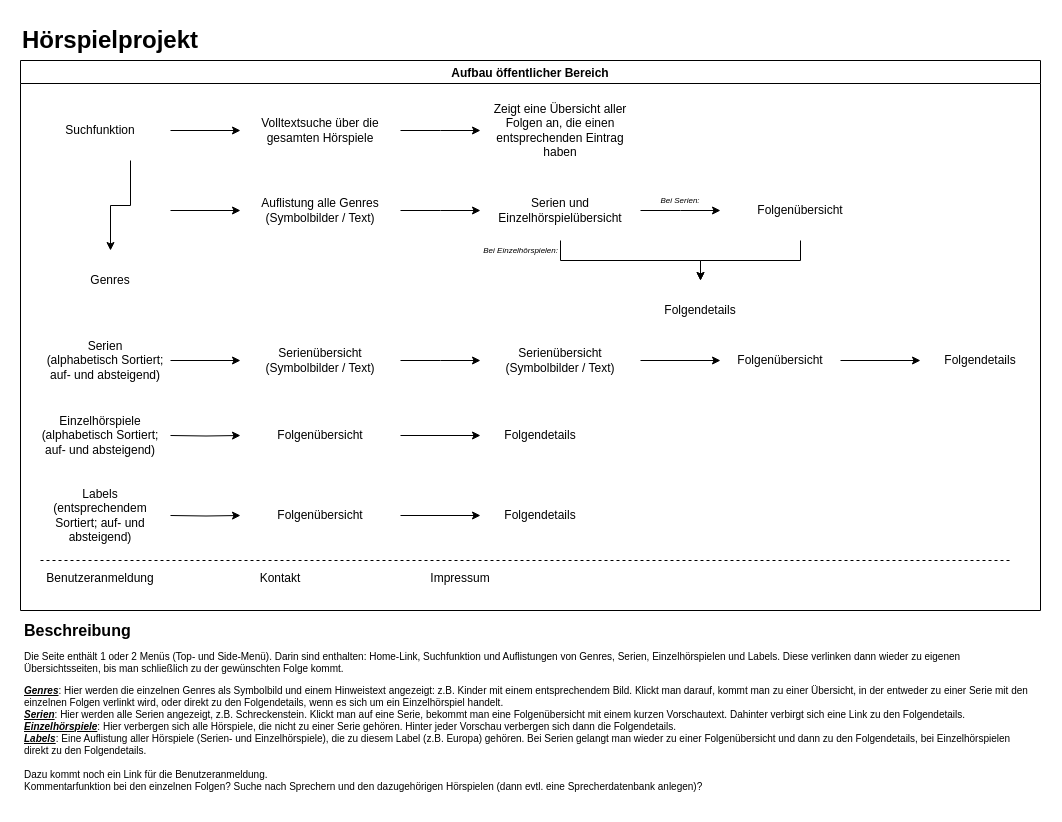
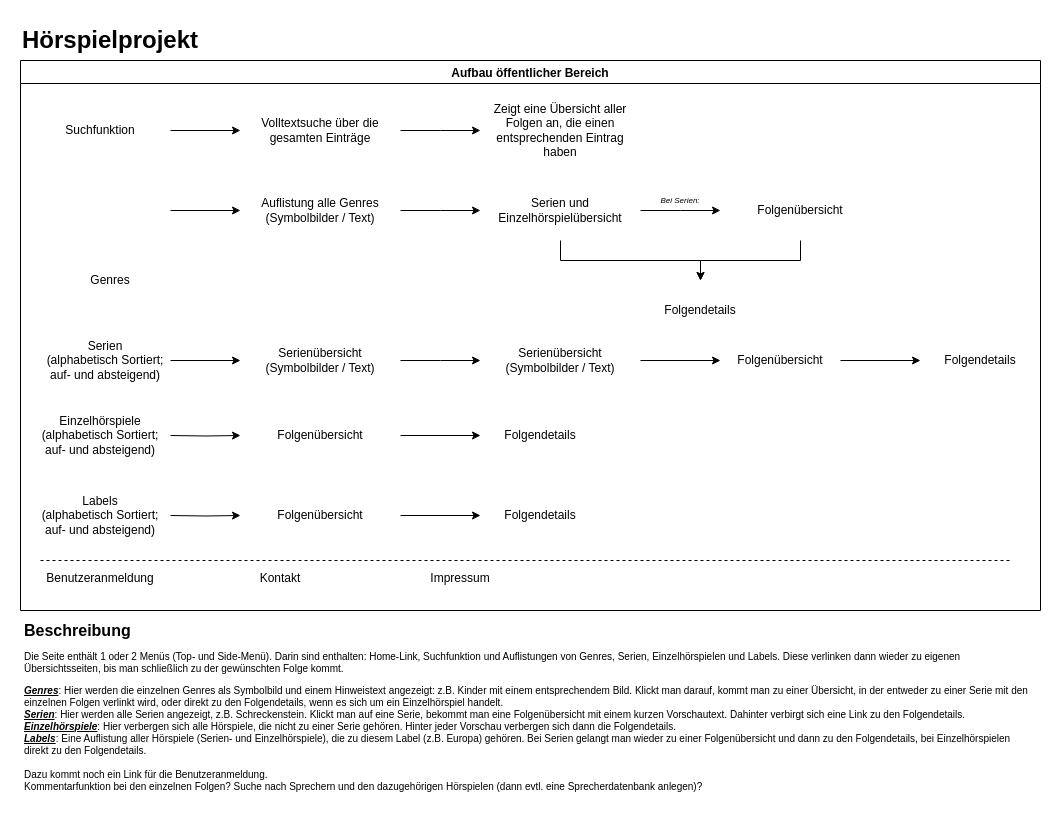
node "Volltextsuche über die gesamten Hörspiele": label "Volltextsuche über die gesamten Hörspiele" -> "Volltextsuche über die gesamten Einträge"
edge "Suchfunktion" -> "Genres": removed
node "Bei Einzelhörspielen:": removed
node "Labels (entsprechendem Sortiert; auf- und absteigend)": label "Labels (entsprechendem Sortiert; auf- und absteigend)" -> "Labels (alphabetisch Sortiert; auf- und absteigend)"
